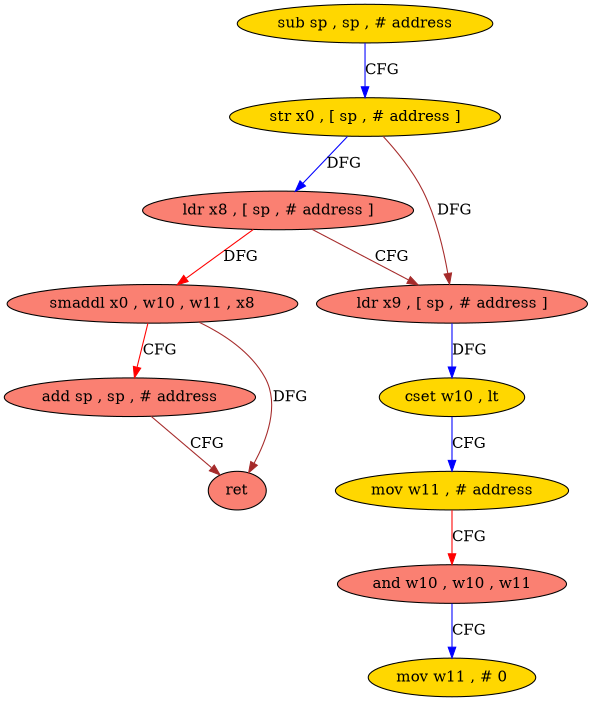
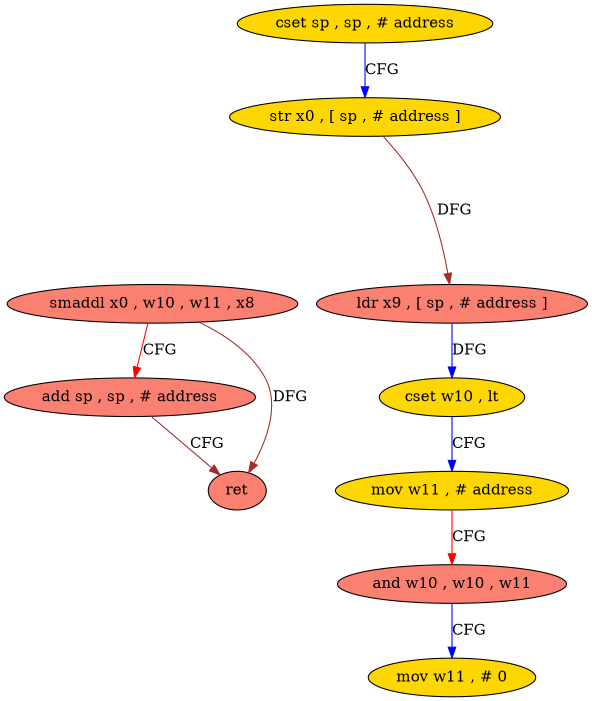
node "sub sp , sp , # address": label "sub sp , sp , # address" -> "cset sp , sp , # address"
node "ldr x8 , [ sp , # address ]": removed
